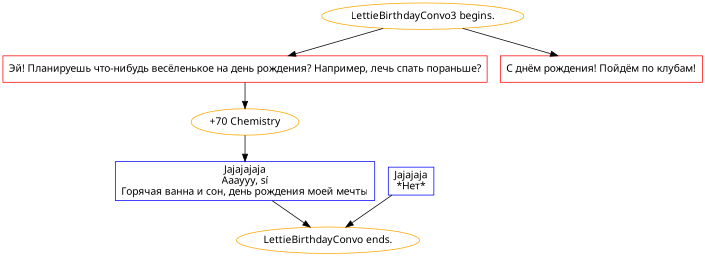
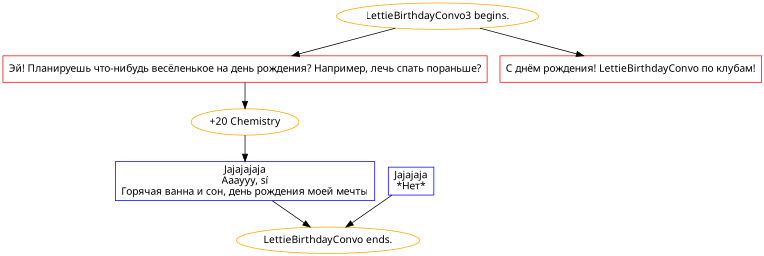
node "С днём рождения! Пойдём по клубам!": label "С днём рождения! Пойдём по клубам!" -> "С днём рождения! LettieBirthdayConvo по клубам!"
node "+70 Chemistry": label "+70 Chemistry" -> "+20 Chemistry"
